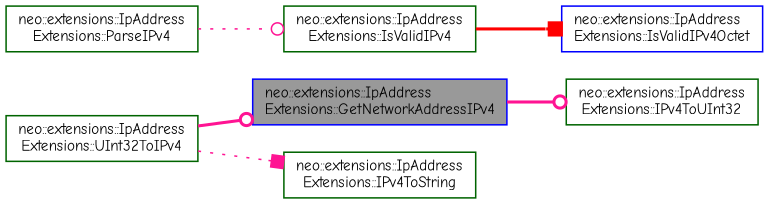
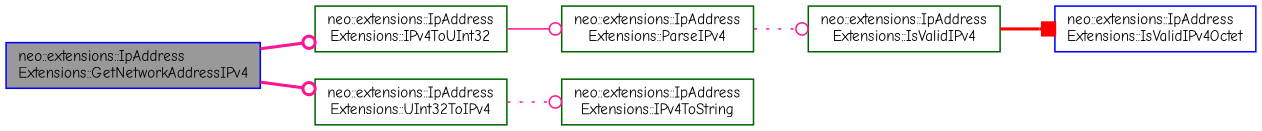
edge "neo::extensions::IpAddress Extensions::IPv4ToUInt32" -> "neo::extensions::IpAddress Extensions::ParseIPv4": added
edge "neo::extensions::IpAddress Extensions::UInt32ToIPv4" -> "neo::extensions::IpAddress Extensions::GetNetworkAddressIPv4": reversed
edge "neo::extensions::IpAddress Extensions::UInt32ToIPv4" -> "neo::extensions::IpAddress Extensions::IPv4ToString": arrowhead box -> odot
